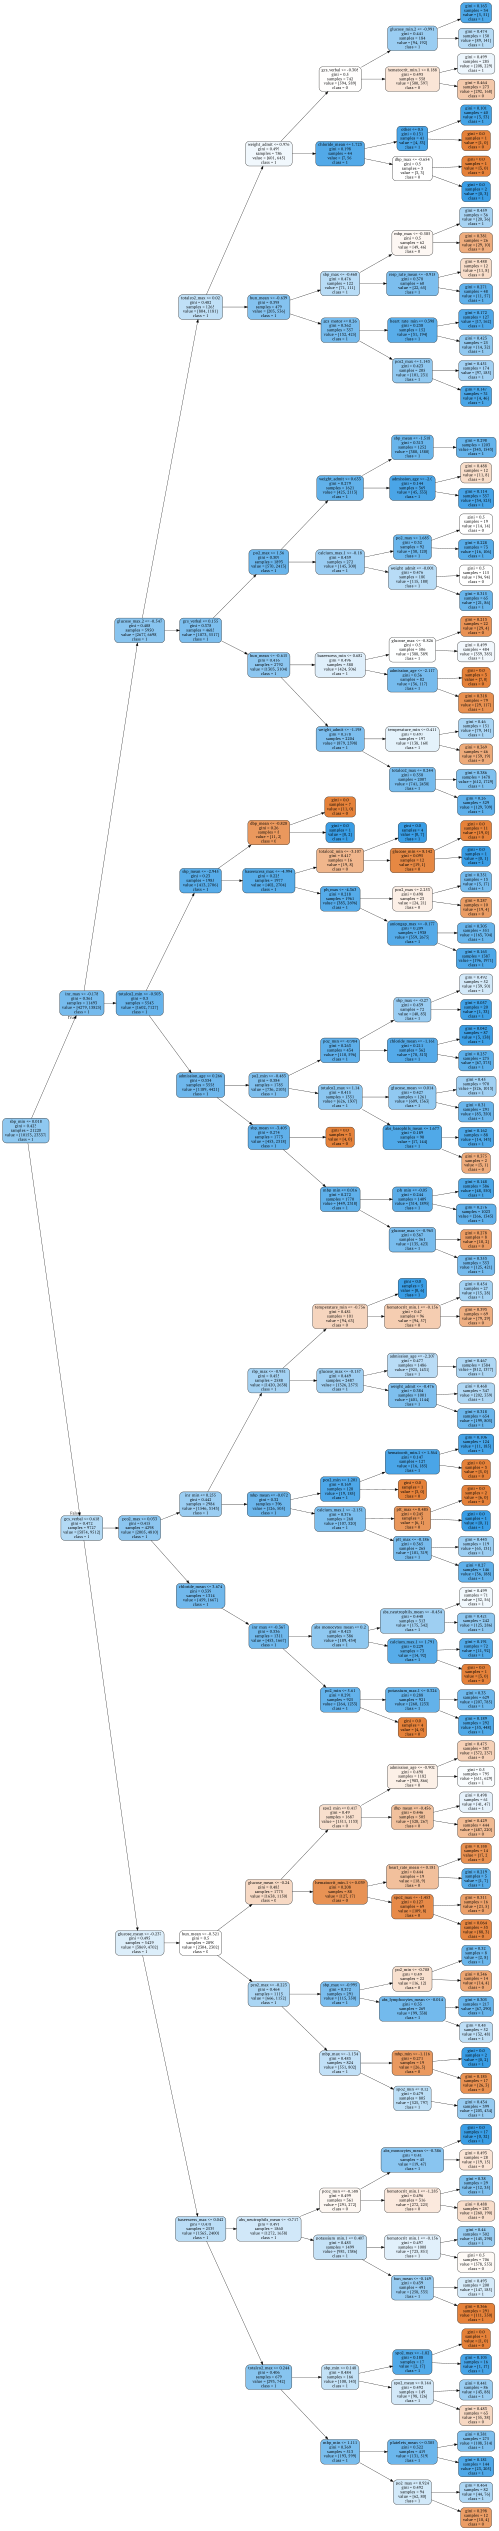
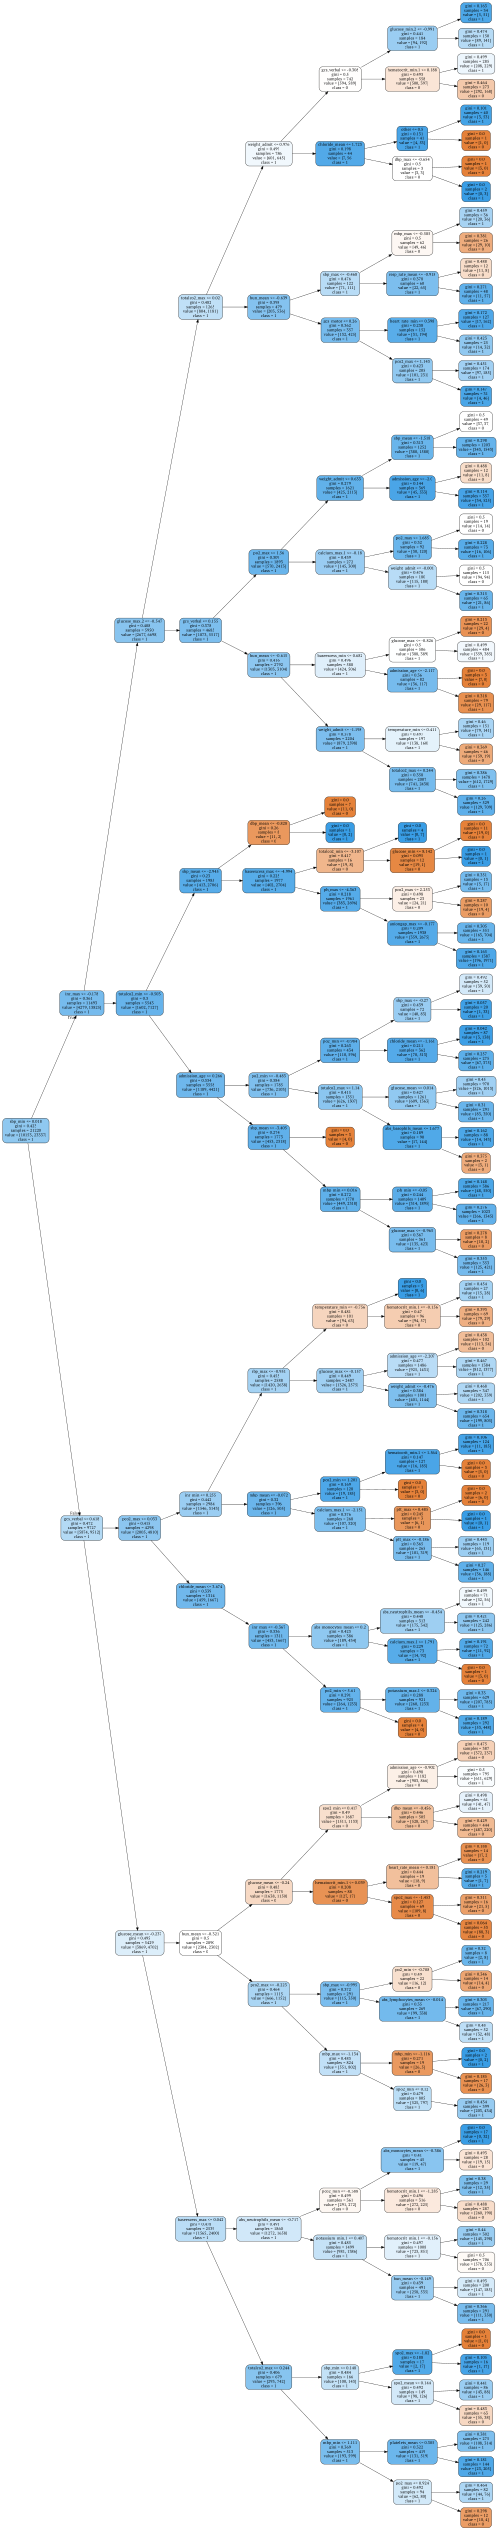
node "gini = 0.5 samples = 49 value = [37, 37] class = 0": added
node "gini = 0.438 samples = 102 value = [113, 54] class = 0": added
node "gini = 0.366 samples = 291 value = [111, 350] class = 1": fillcolor #e58139 -> #78bced
